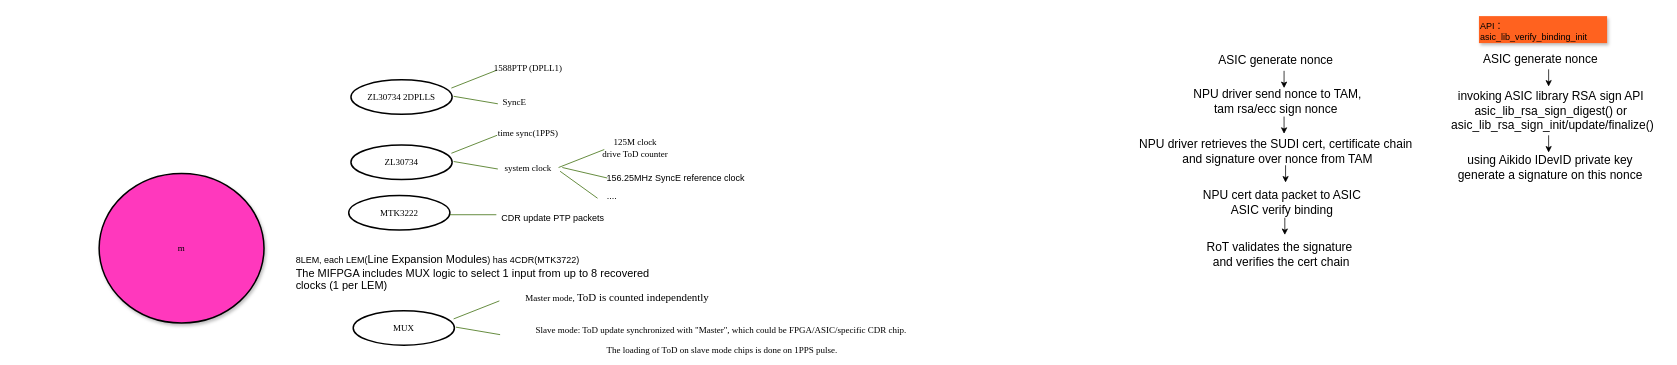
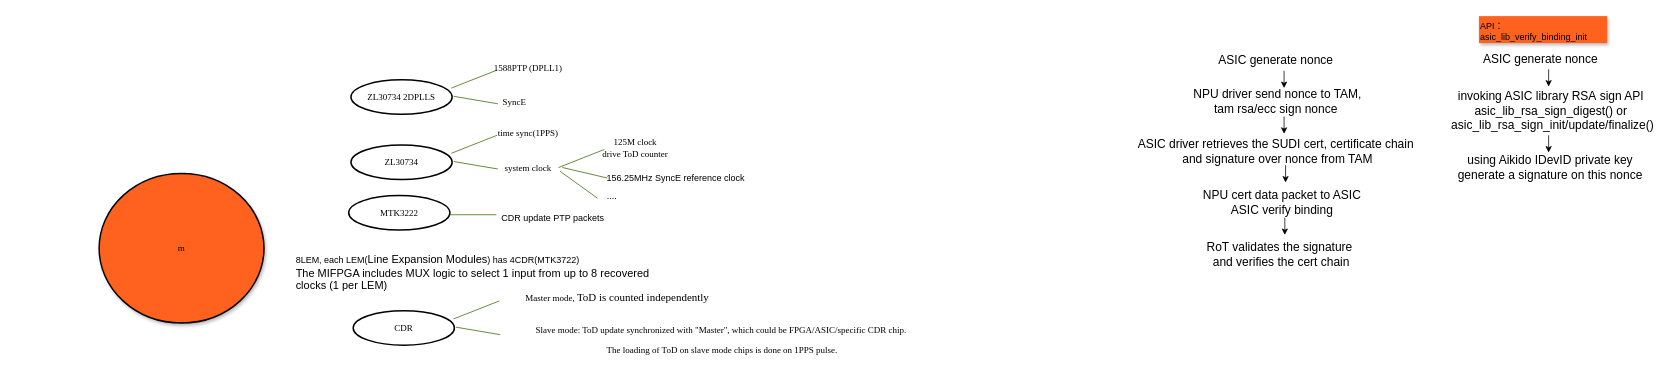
node "NPU driver retrieves the SUDI cert, certificate chain and signature over nonce from TAM": label "NPU driver retrieves the SUDI cert, certificate chain and signature over nonce from TAM" -> "ASIC driver retrieves the SUDI cert, certificate chain and signature over nonce from TAM"
node "m": fillcolor #ff38bd -> #ff621f
node "MUX": label "MUX" -> "CDR"
